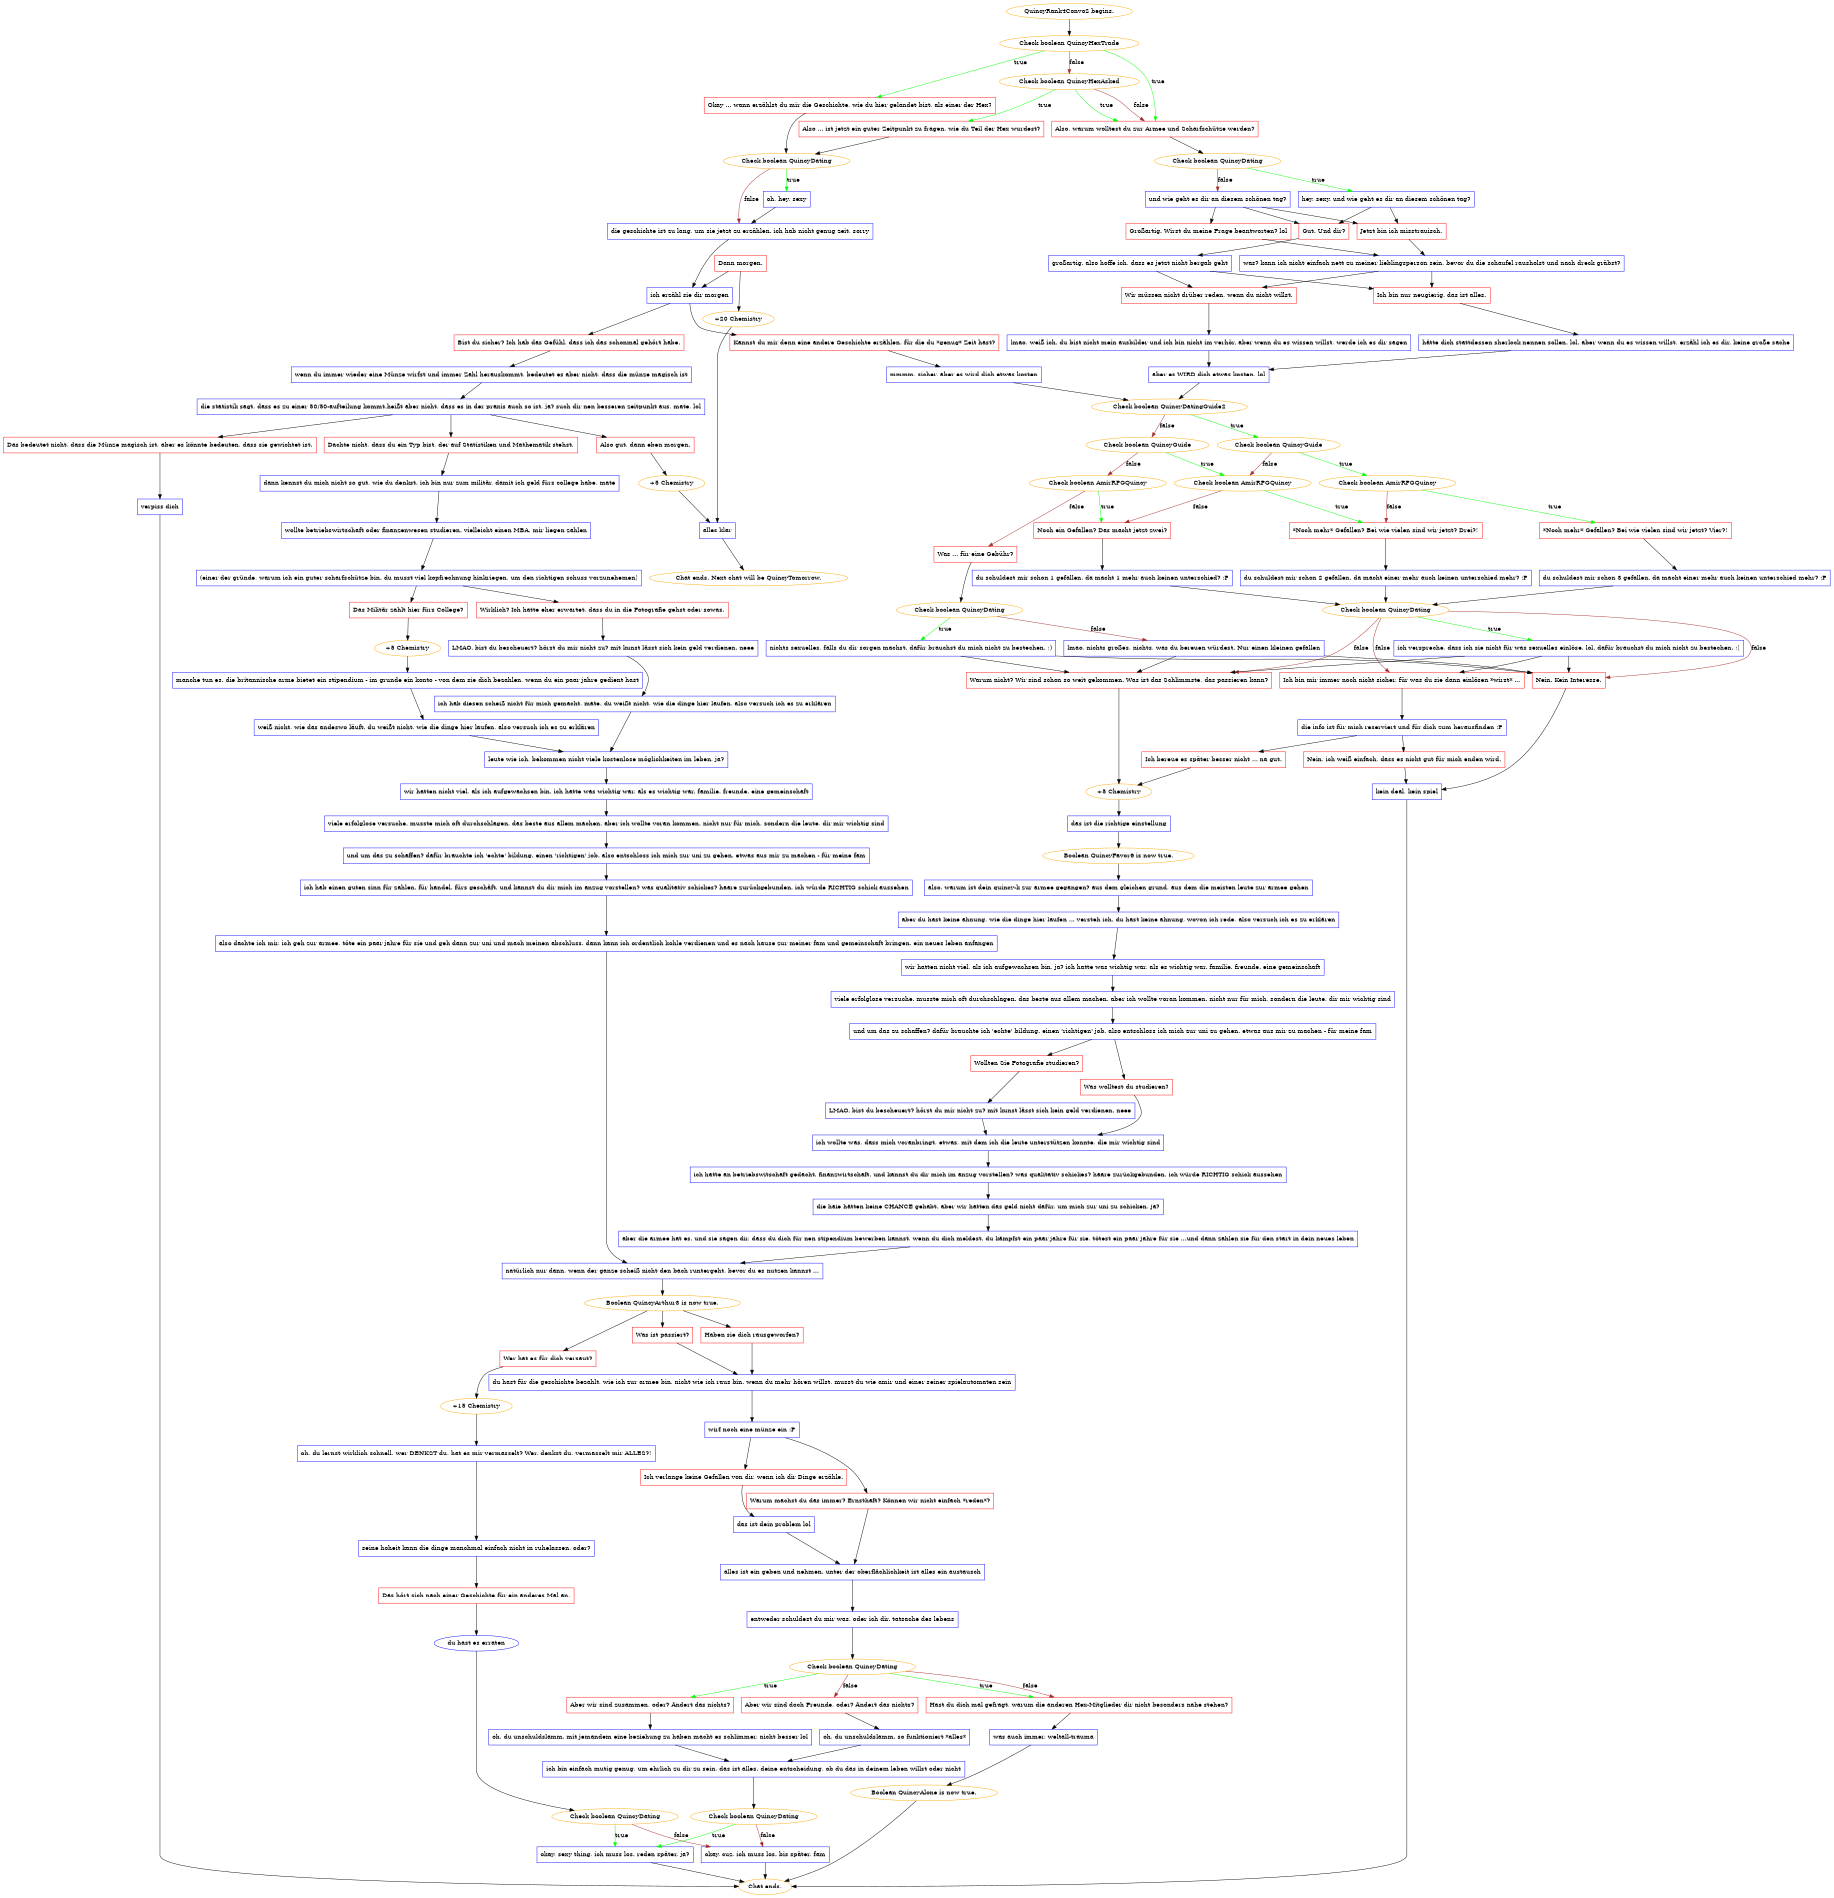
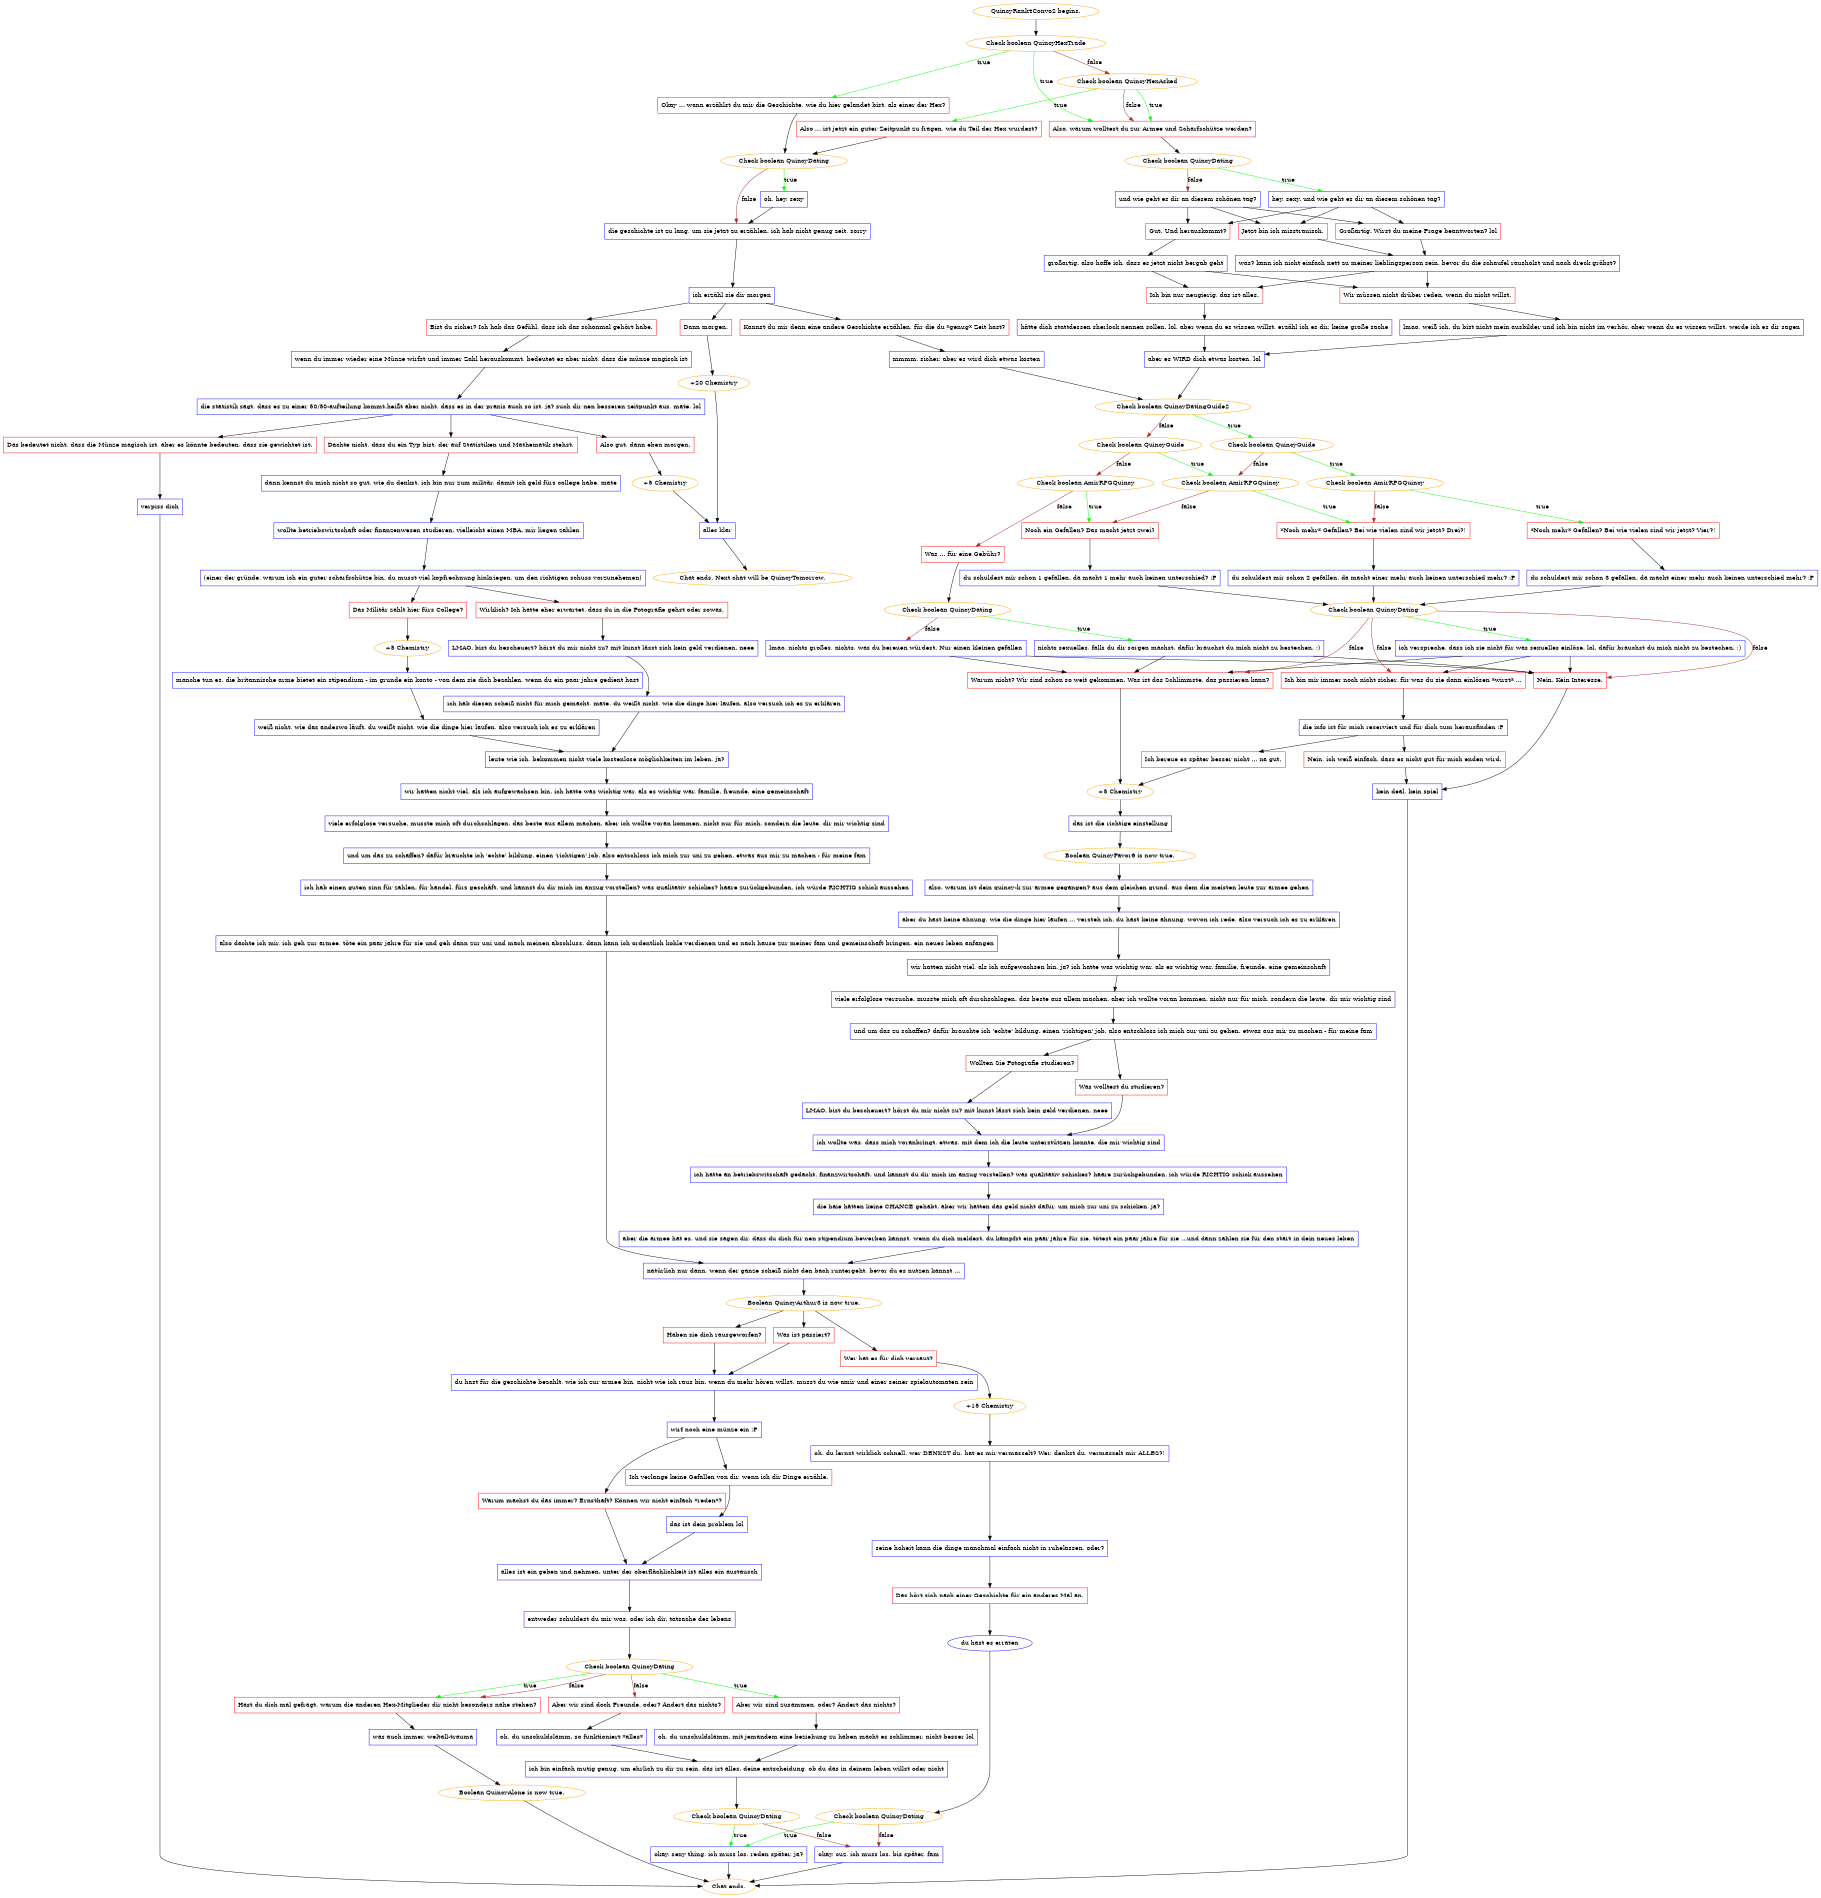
edge "hey, sexy. und wie geht es dir an diesem schönen tag?" -> "Großartig. Wirst du meine Frage beantworten? lol": added
node "Gut. Und dir?": label "Gut. Und dir?" -> "Gut. Und herauskommt?"
edge "Dann morgen." -> "ich erzähl sie dir morgen": reversed
